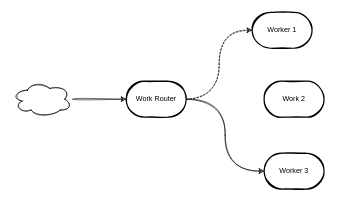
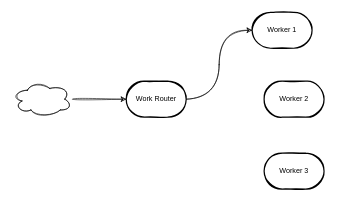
edge "Work Router" -> "Worker 1": style dashed -> solid
node "Work 2": label "Work 2" -> "Worker 2"
edge "Work Router" -> "Worker 3": removed
